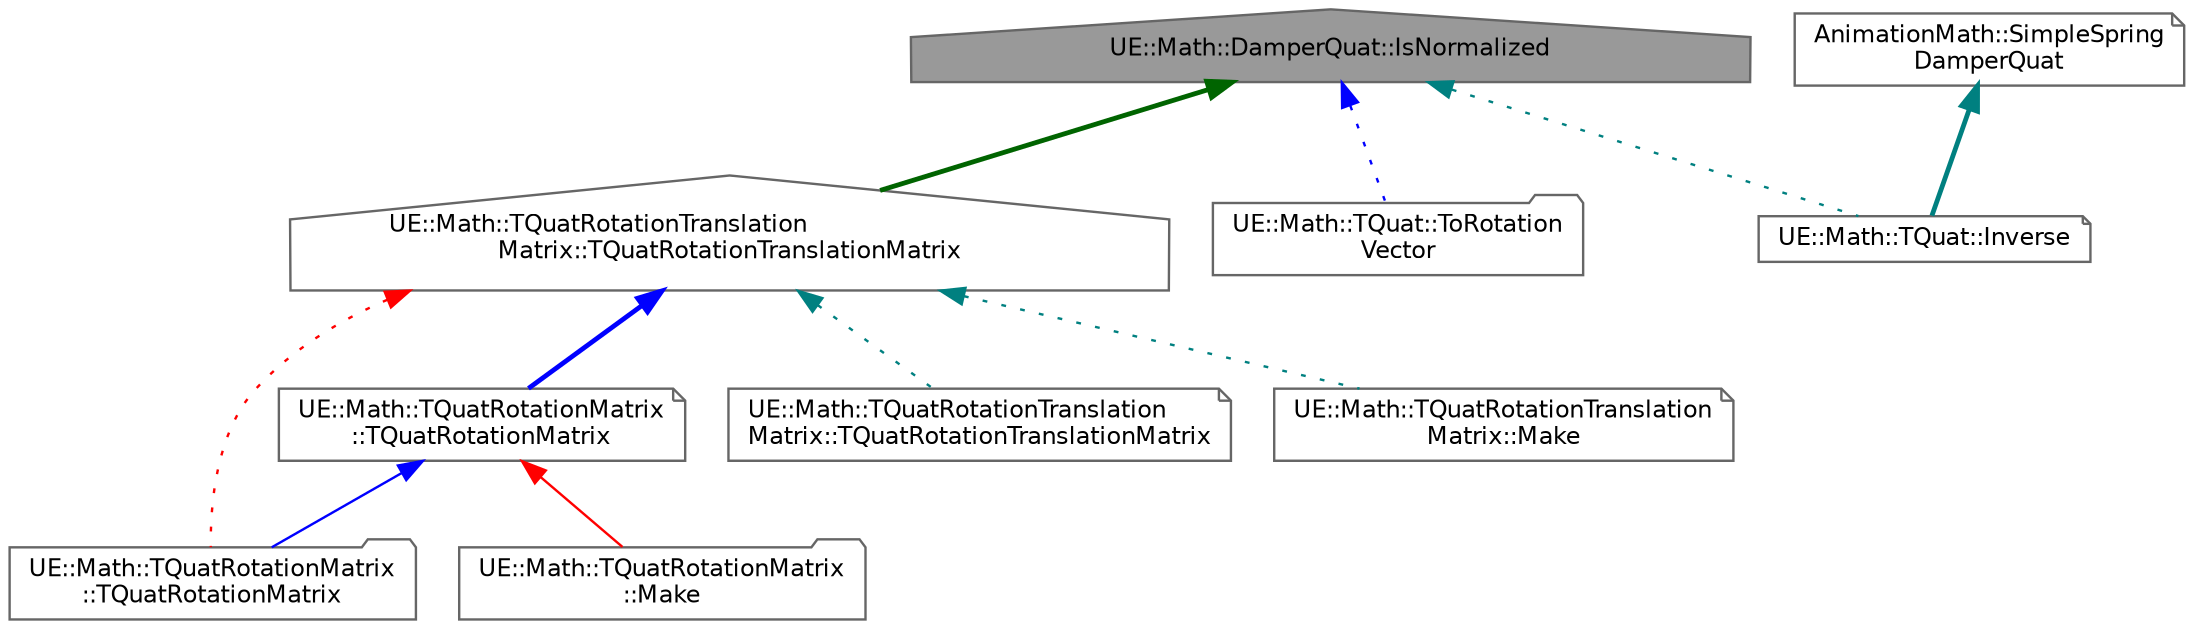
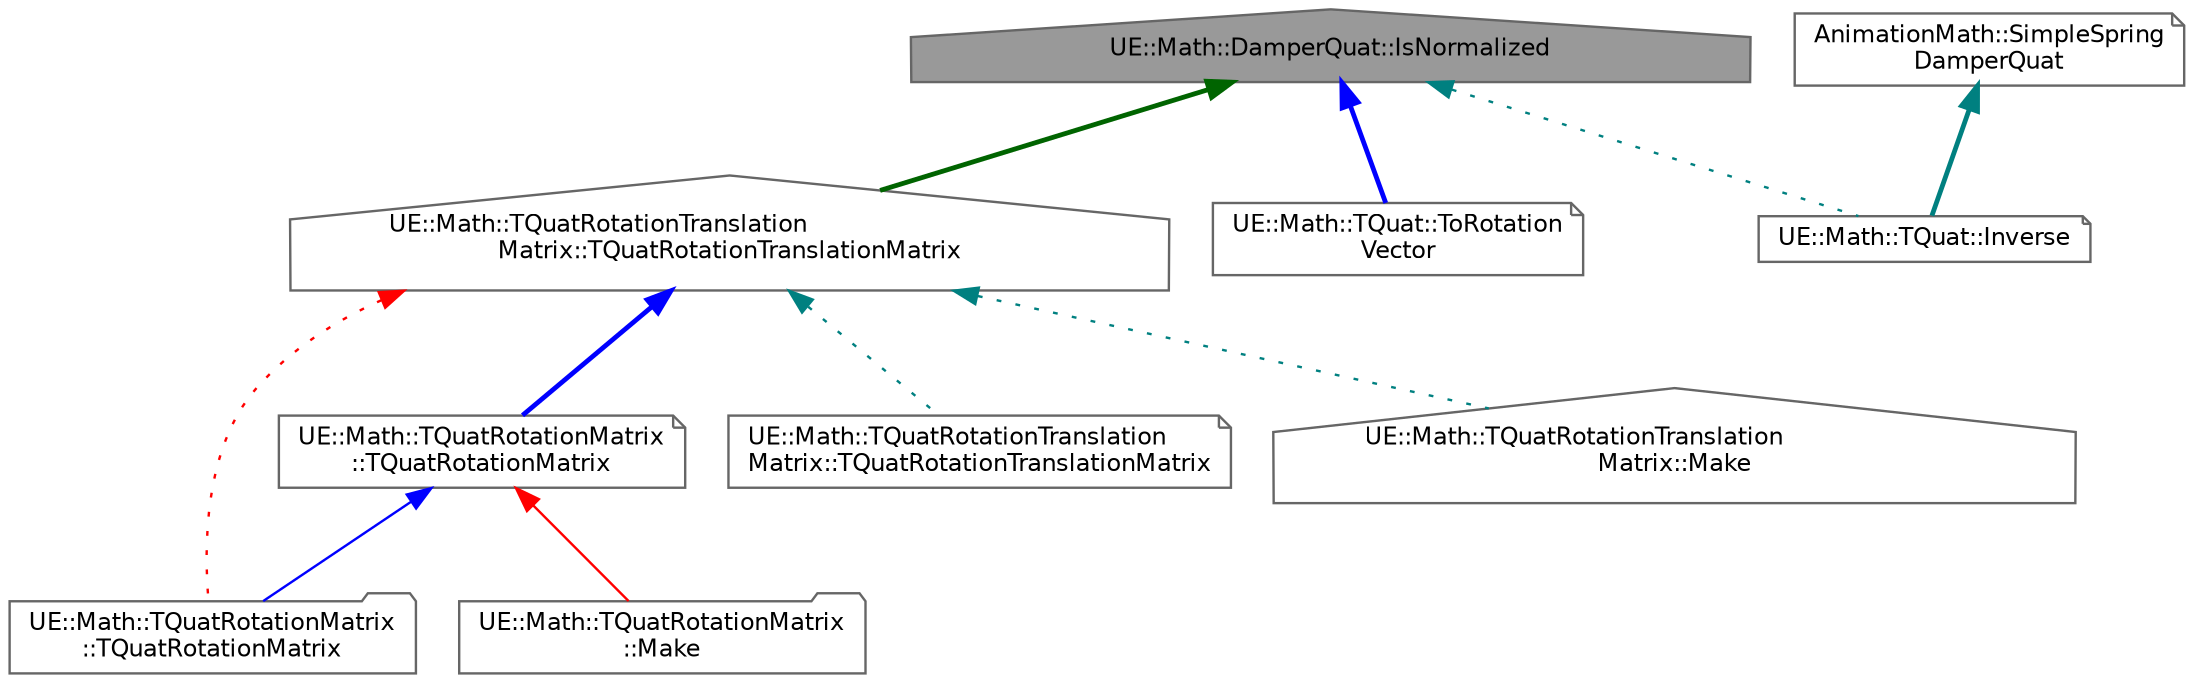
edge "UE::Math::TQuat::ToRotation Vector" -> "UE::Math::DamperQuat::IsNormalized": style dotted -> bold
node "UE::Math::TQuat::ToRotation Vector": shape folder -> note
node "UE::Math::TQuatRotationTranslation Matrix::Make": shape note -> house
